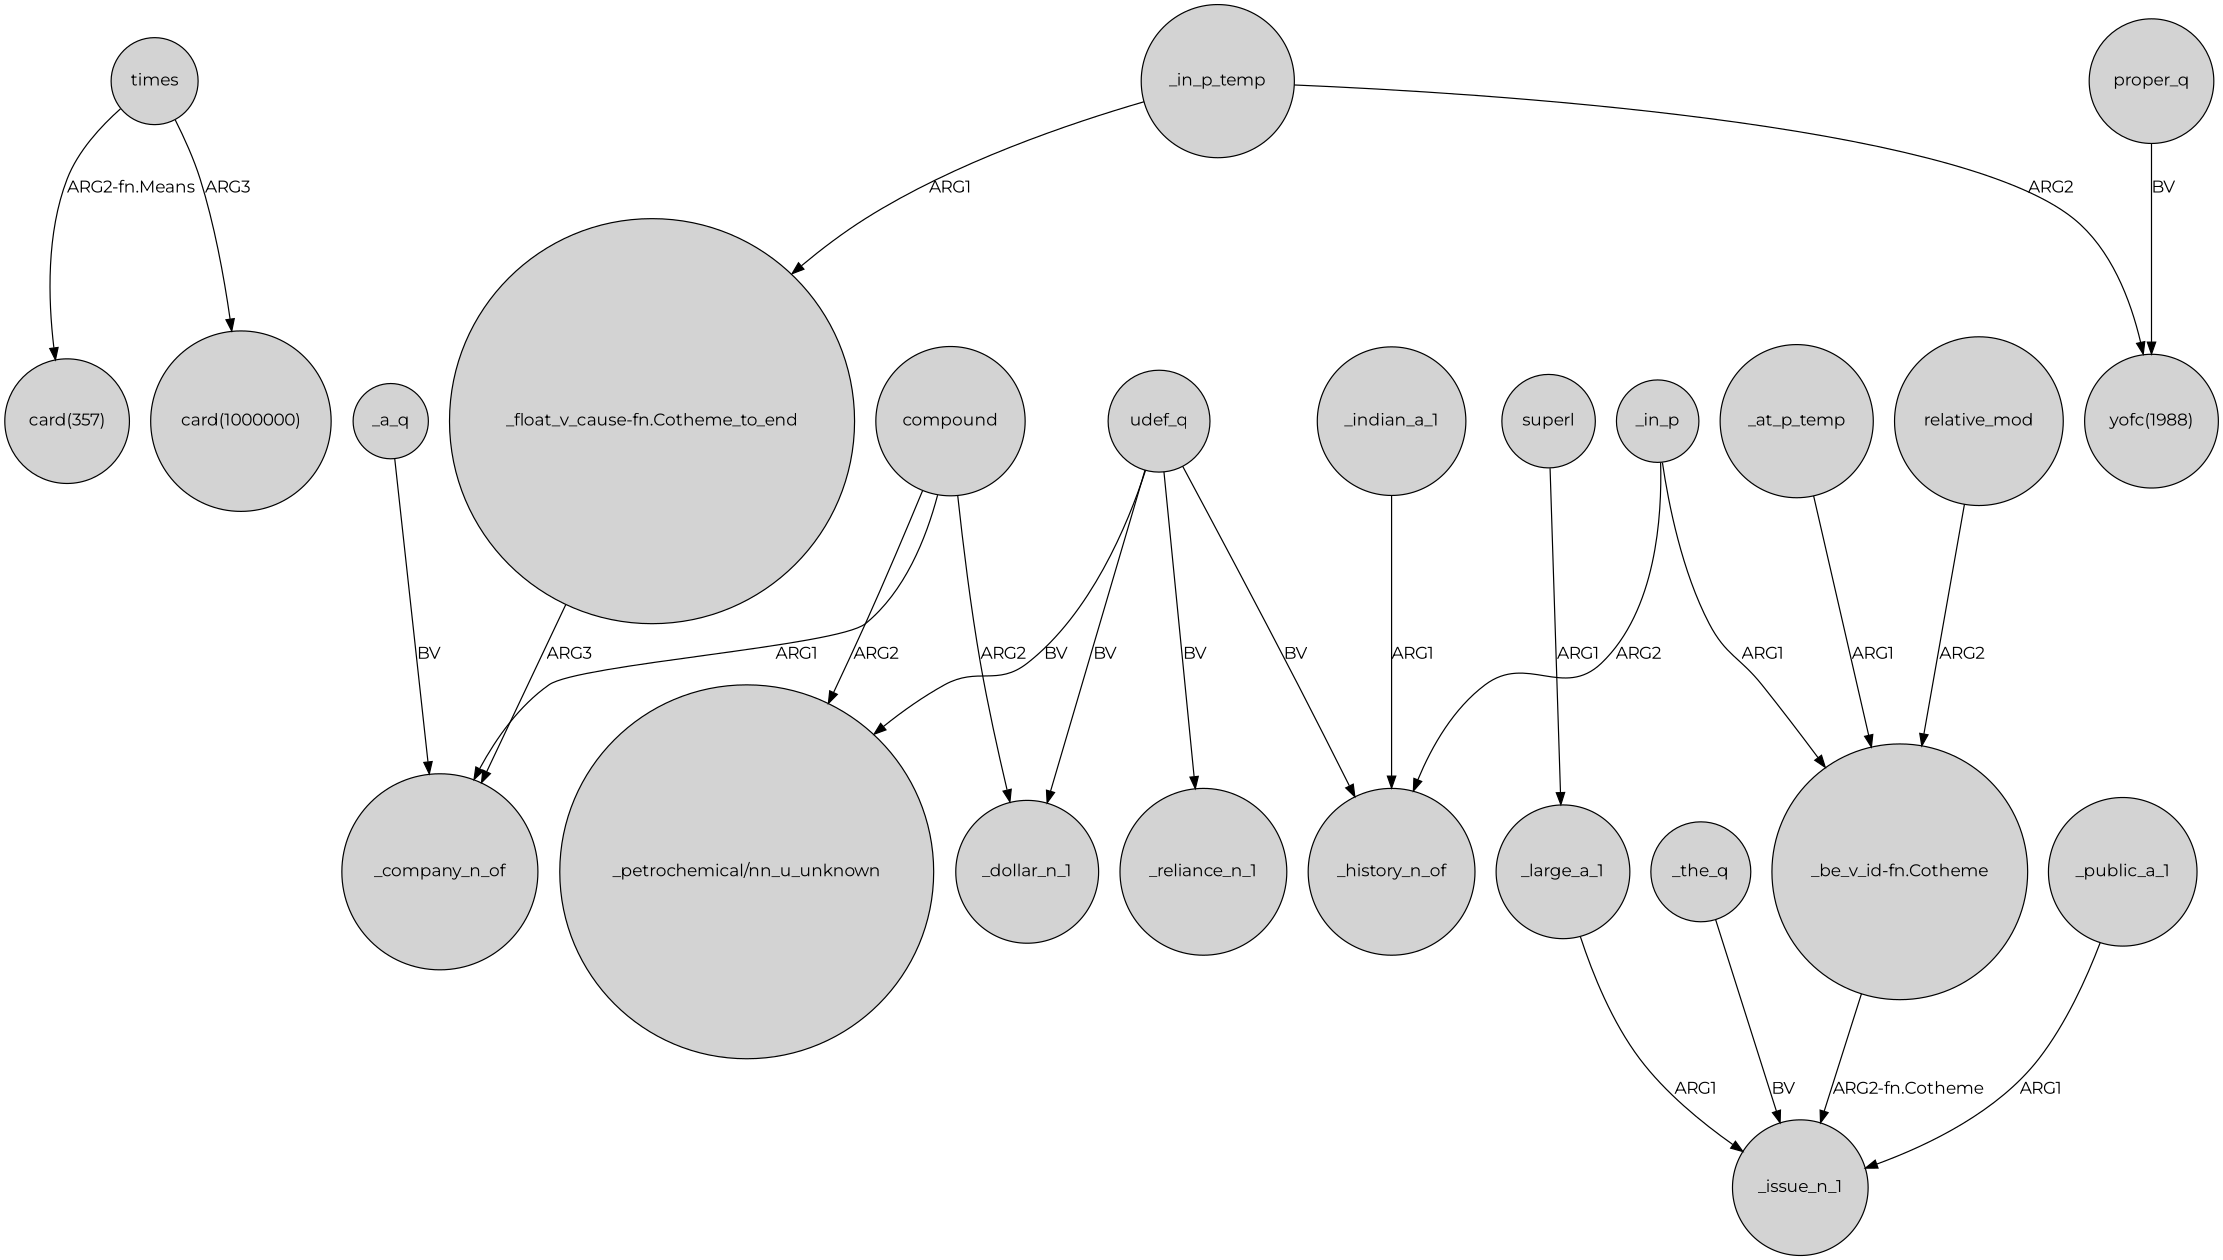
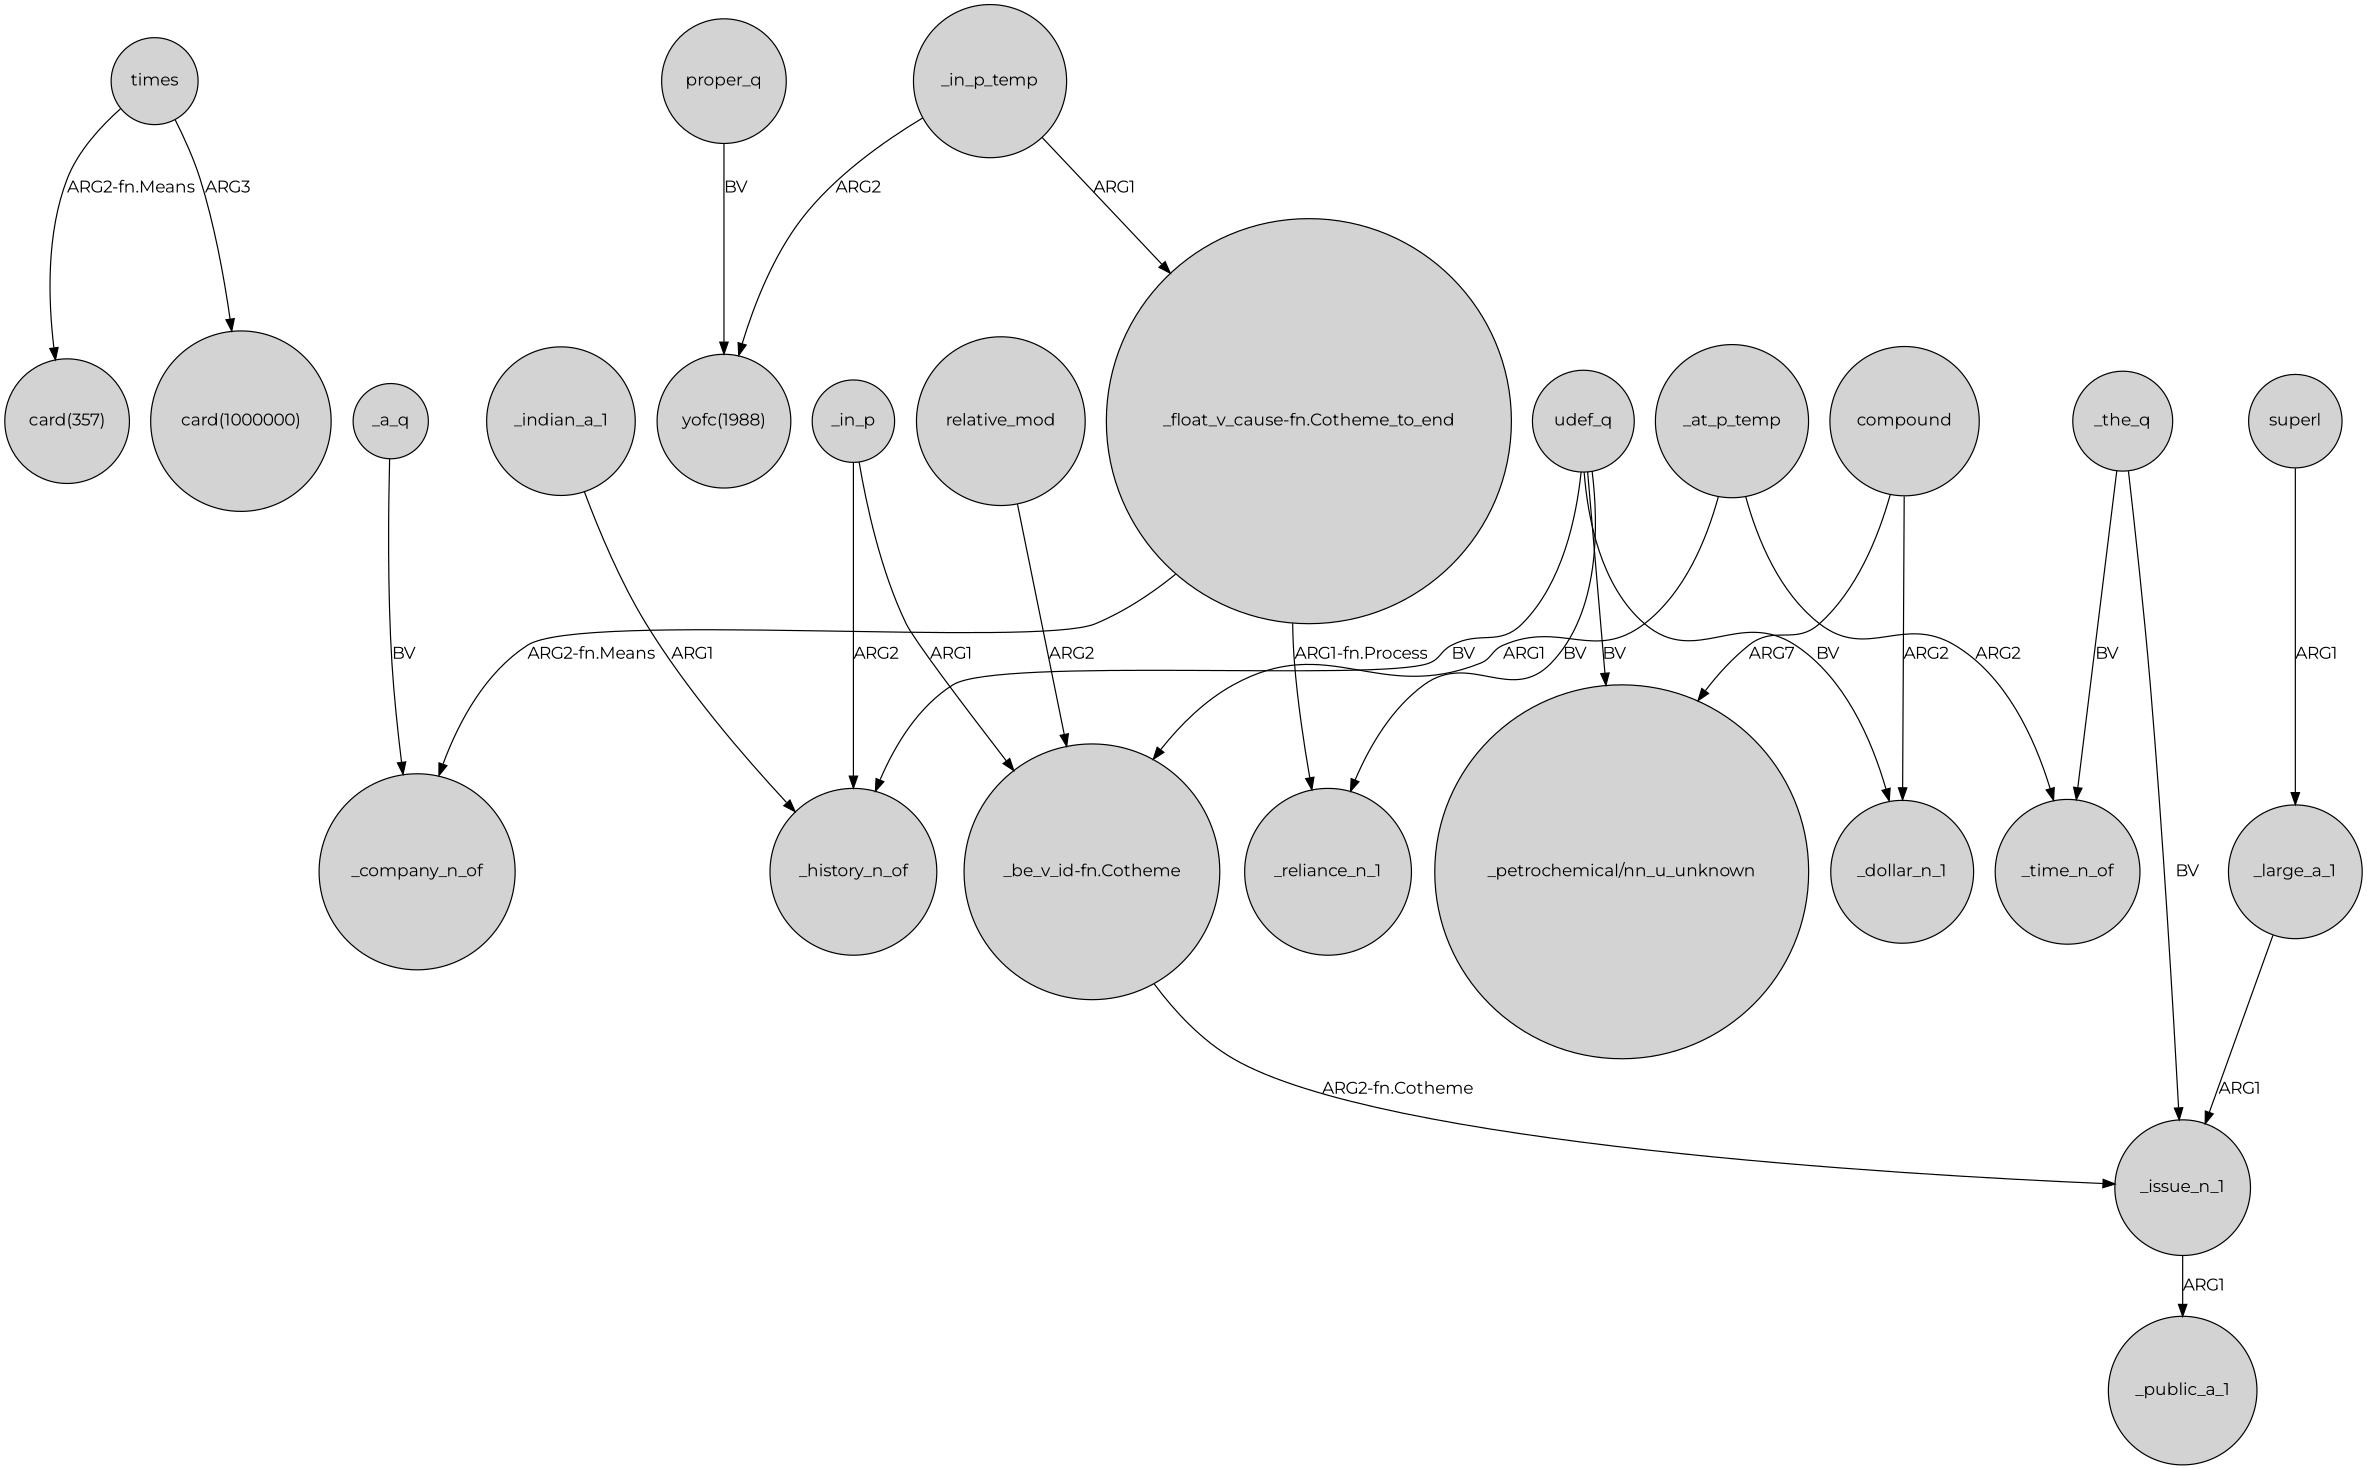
edge "compound" -> "_company_n_of": removed, label "ARG1"
edge "_float_v_cause-fn.Cotheme_to_end" -> "_company_n_of": label "ARG3" -> "ARG2-fn.Means"
edge "compound" -> "_petrochemical/nn_u_unknown": label "ARG2" -> "ARG7"
edge "_float_v_cause-fn.Cotheme_to_end" -> "_reliance_n_1": added, label "ARG1-fn.Process"
node "_time_n_of": added
edge "_public_a_1" -> "_issue_n_1": reversed
